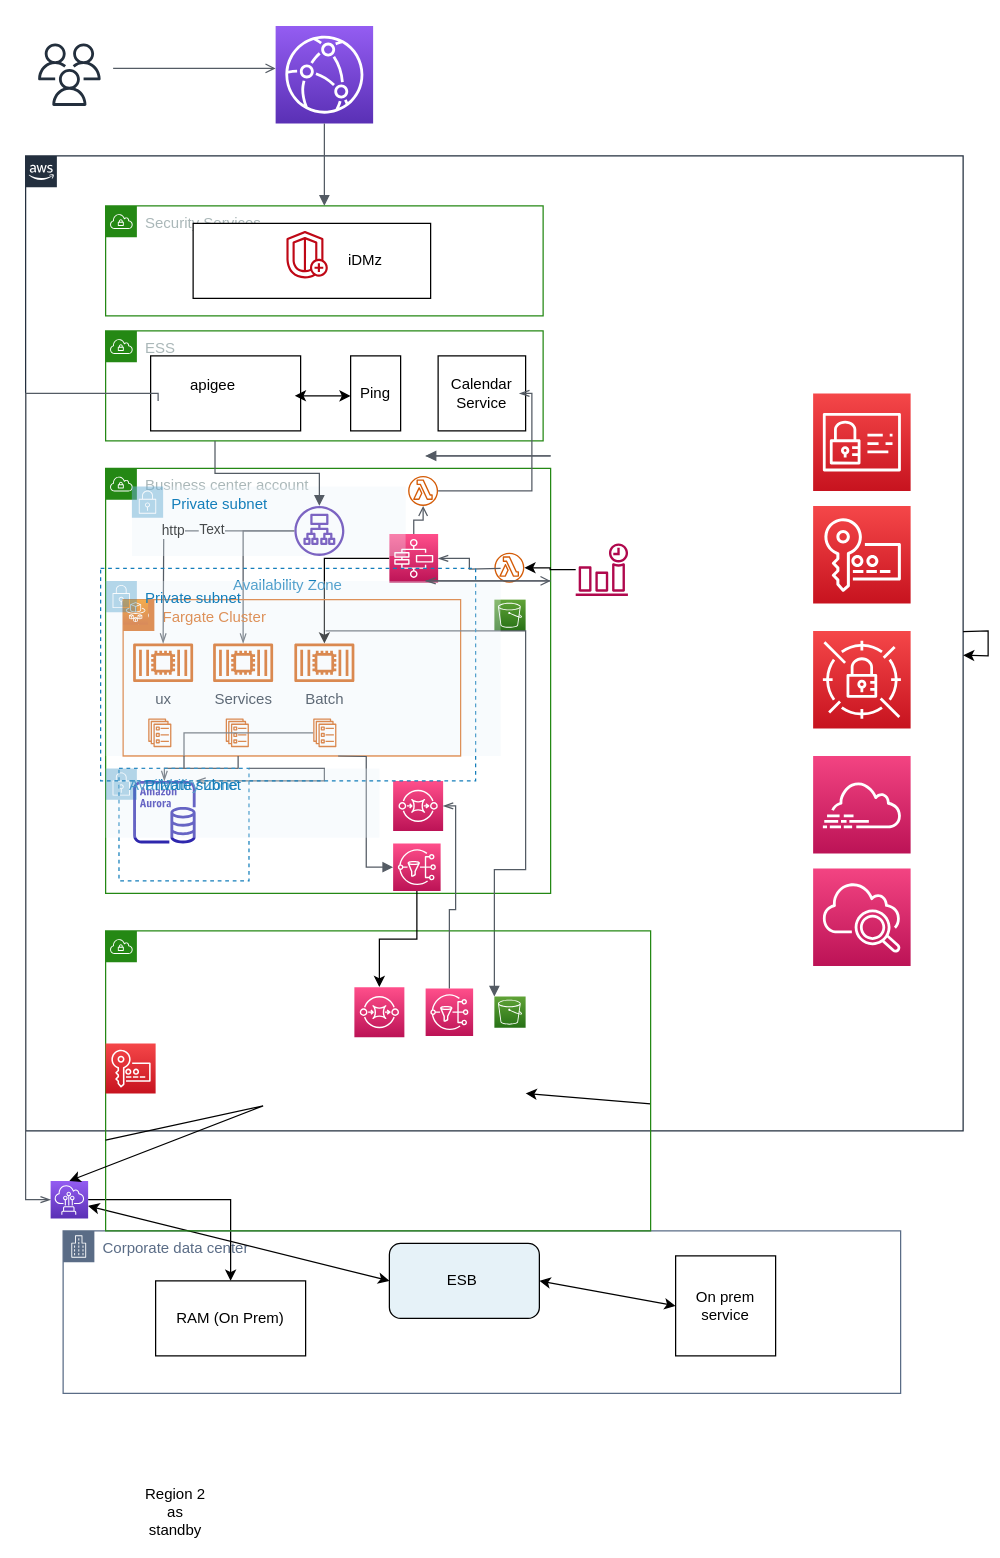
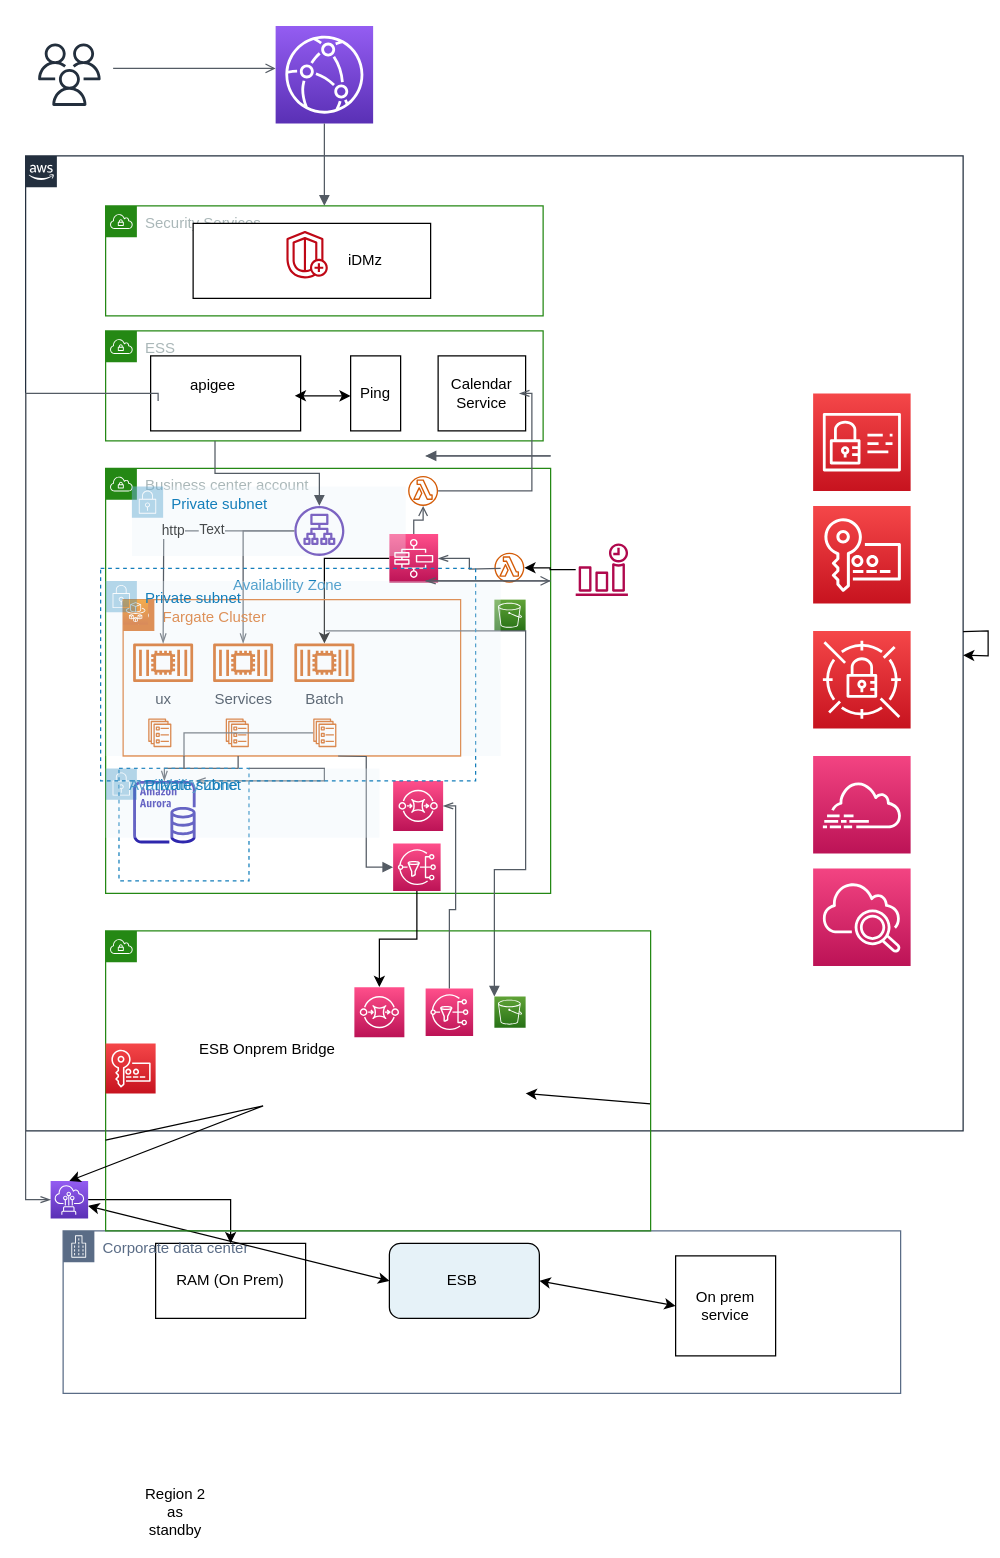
node "ESB Onprem Bridge": added
node "RAM (On Prem)": moved (231, 1318) -> (231, 1281)
